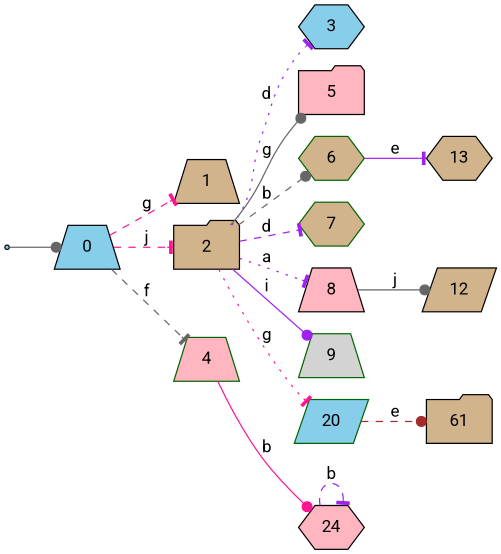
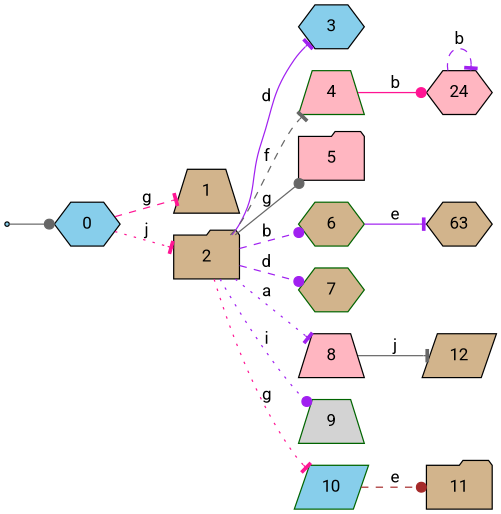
edge "2" -> "3": style dotted -> solid
node "13": label "13" -> "63"
edge "2" -> "6": color gray40 -> purple
edge "2" -> "7": arrowhead tee -> dot
node "0": shape trapezium -> hexagon
edge "0" -> "2": style dashed -> dotted
edge "8" -> "12": arrowhead dot -> tee
edge "2" -> "9": style solid -> dotted
edge "0" -> "4": now "2" -> "4"
node "20": label "20" -> "10"
node "61": label "61" -> "11"
